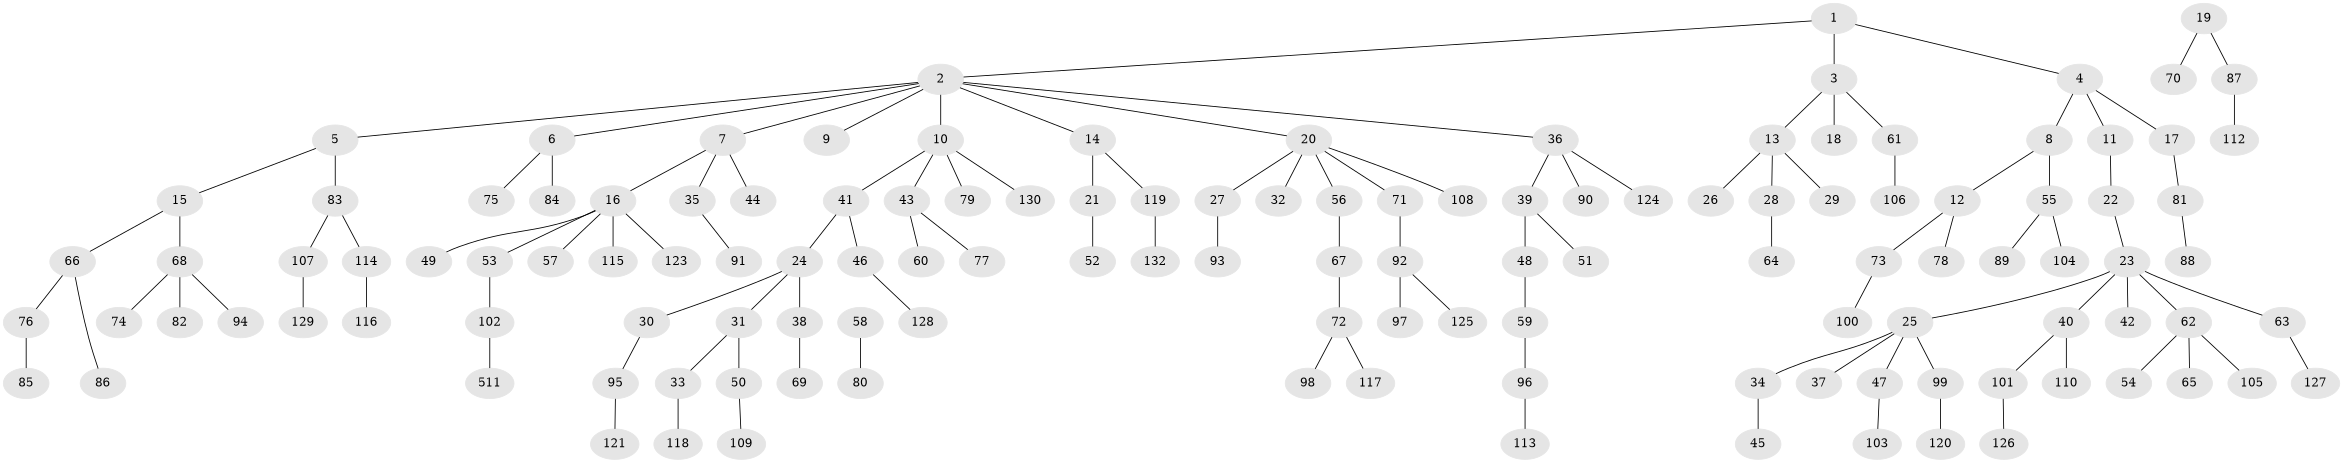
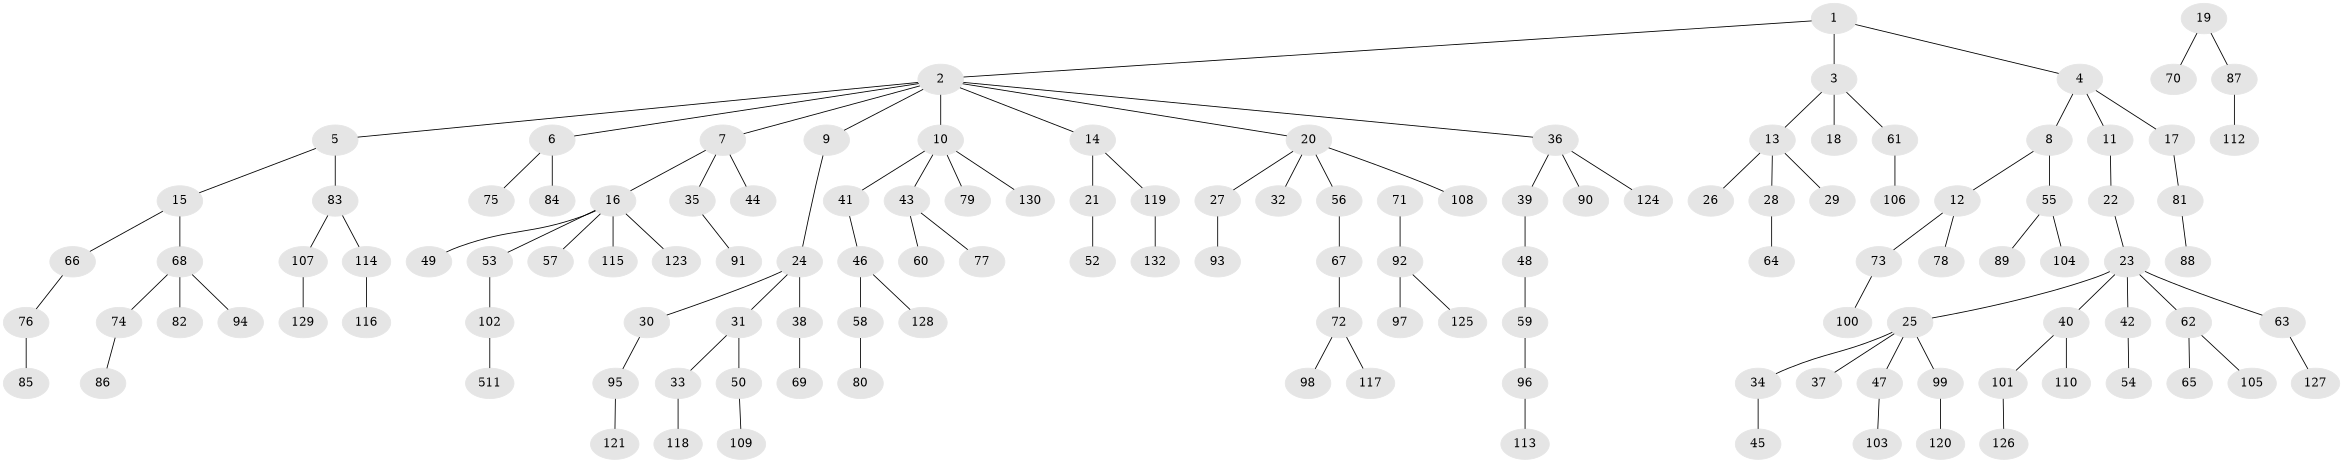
edge "20" -- "71": removed
edge "41" -- "24": now "9" -- "24"
node "51": removed
edge "46" -- "58": added
edge "66" -- "86": now "74" -- "86"
edge "62" -- "54": now "42" -- "54"
